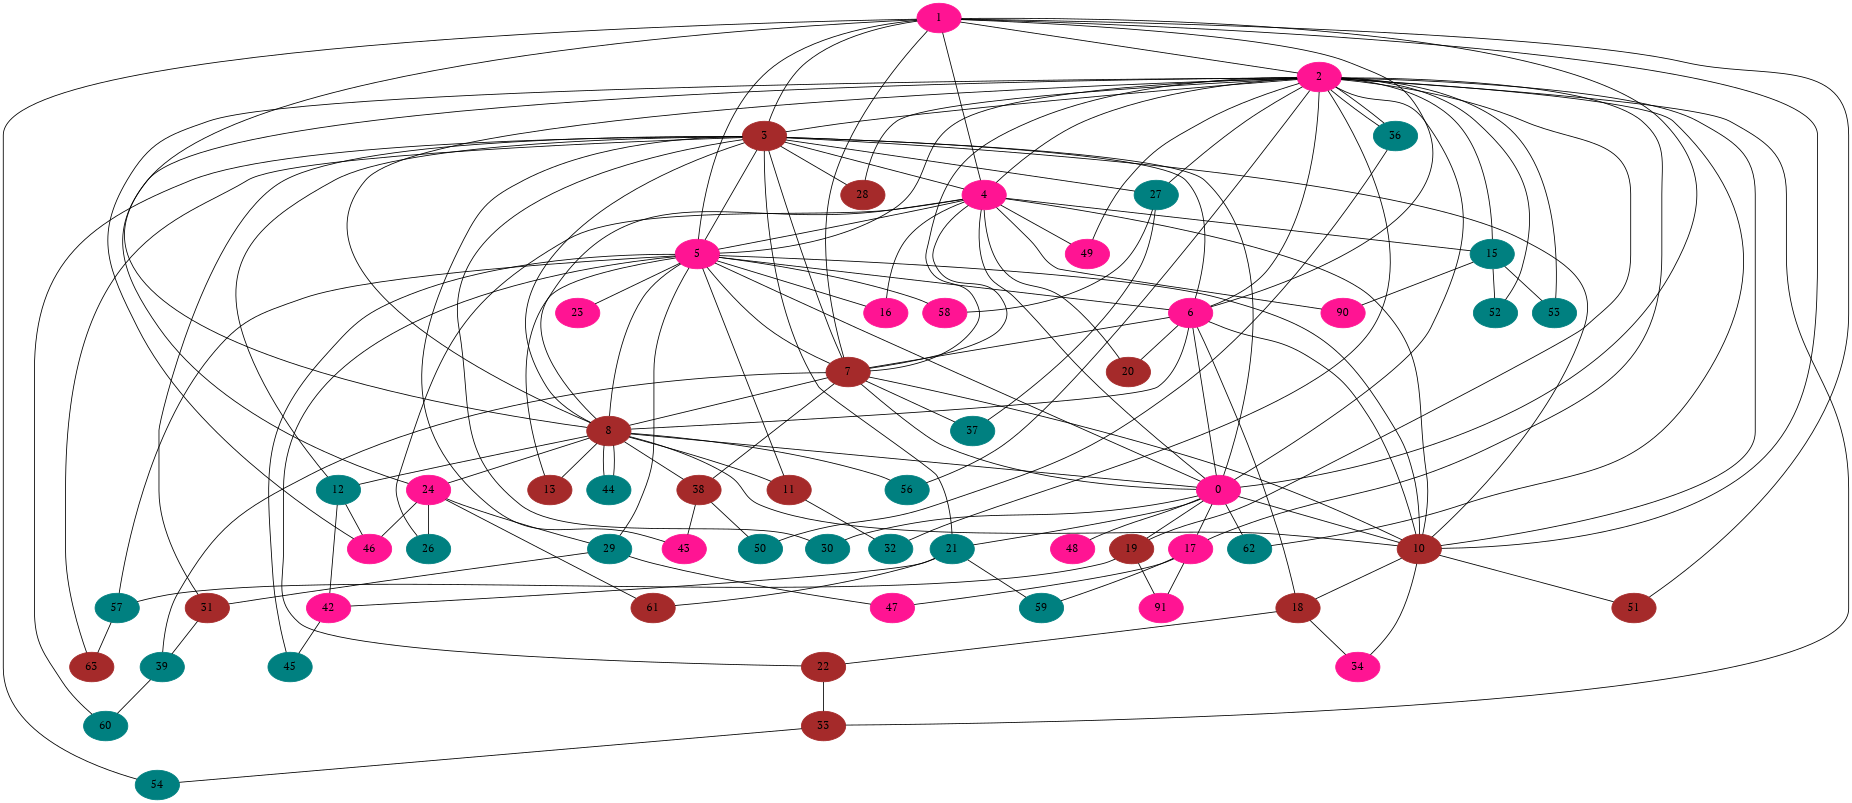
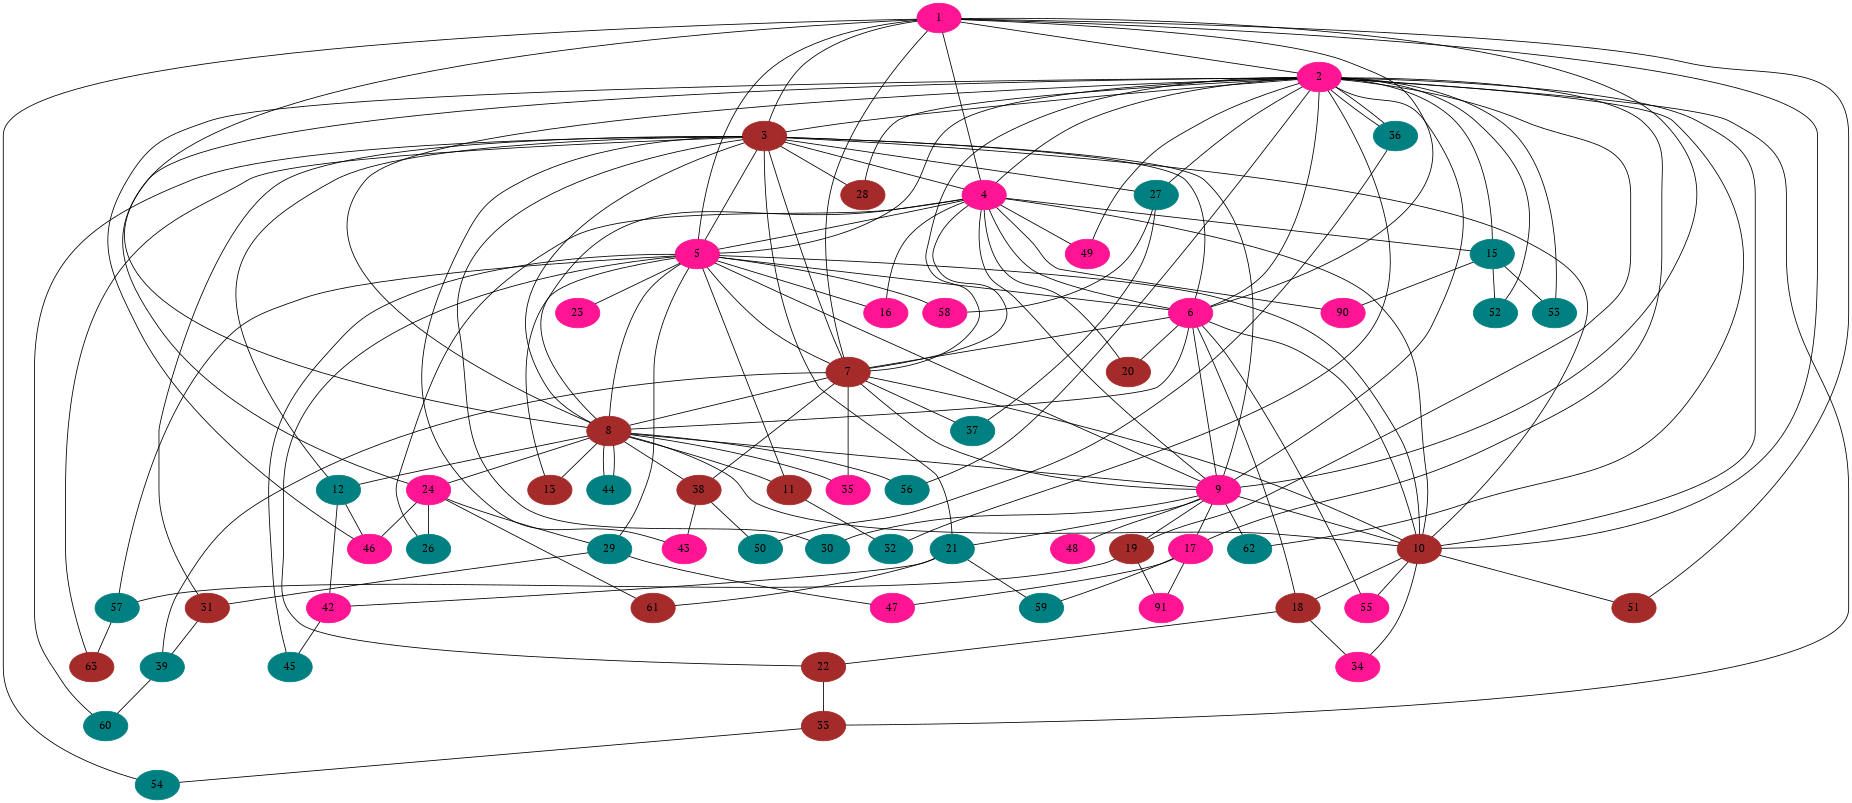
edge "4" -- "6": added
node "35": added
node "0": label "0" -> "9"
node "55": added
